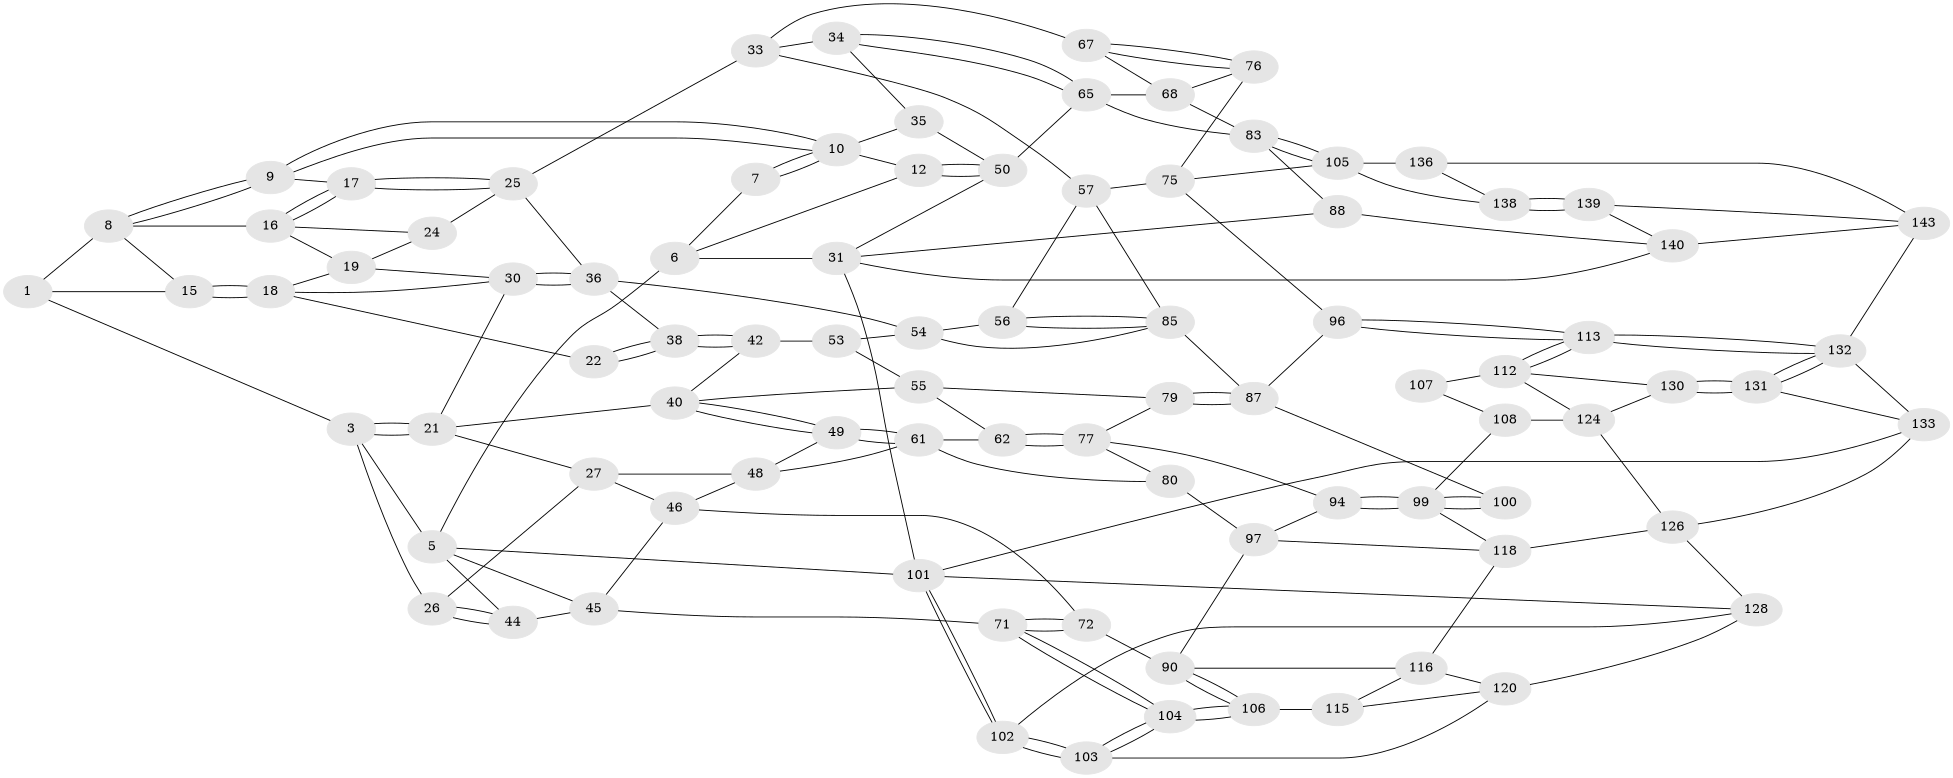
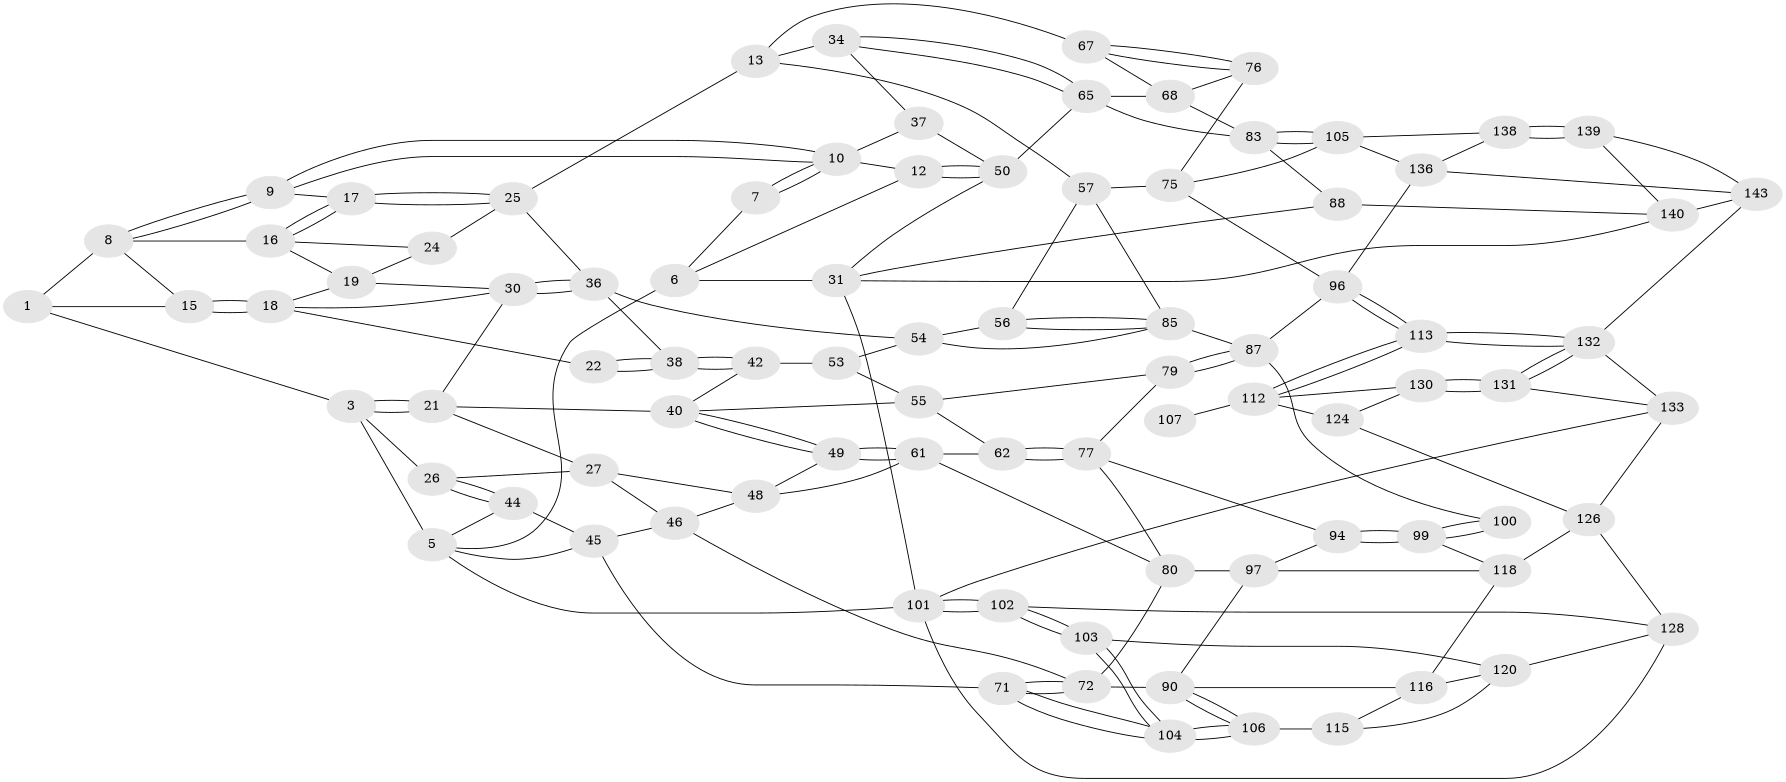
node "33": label "33" -> "13"
node "35": label "35" -> "37"
edge "136" -- "96": added
node "108": removed
edge "80" -- "72": added
